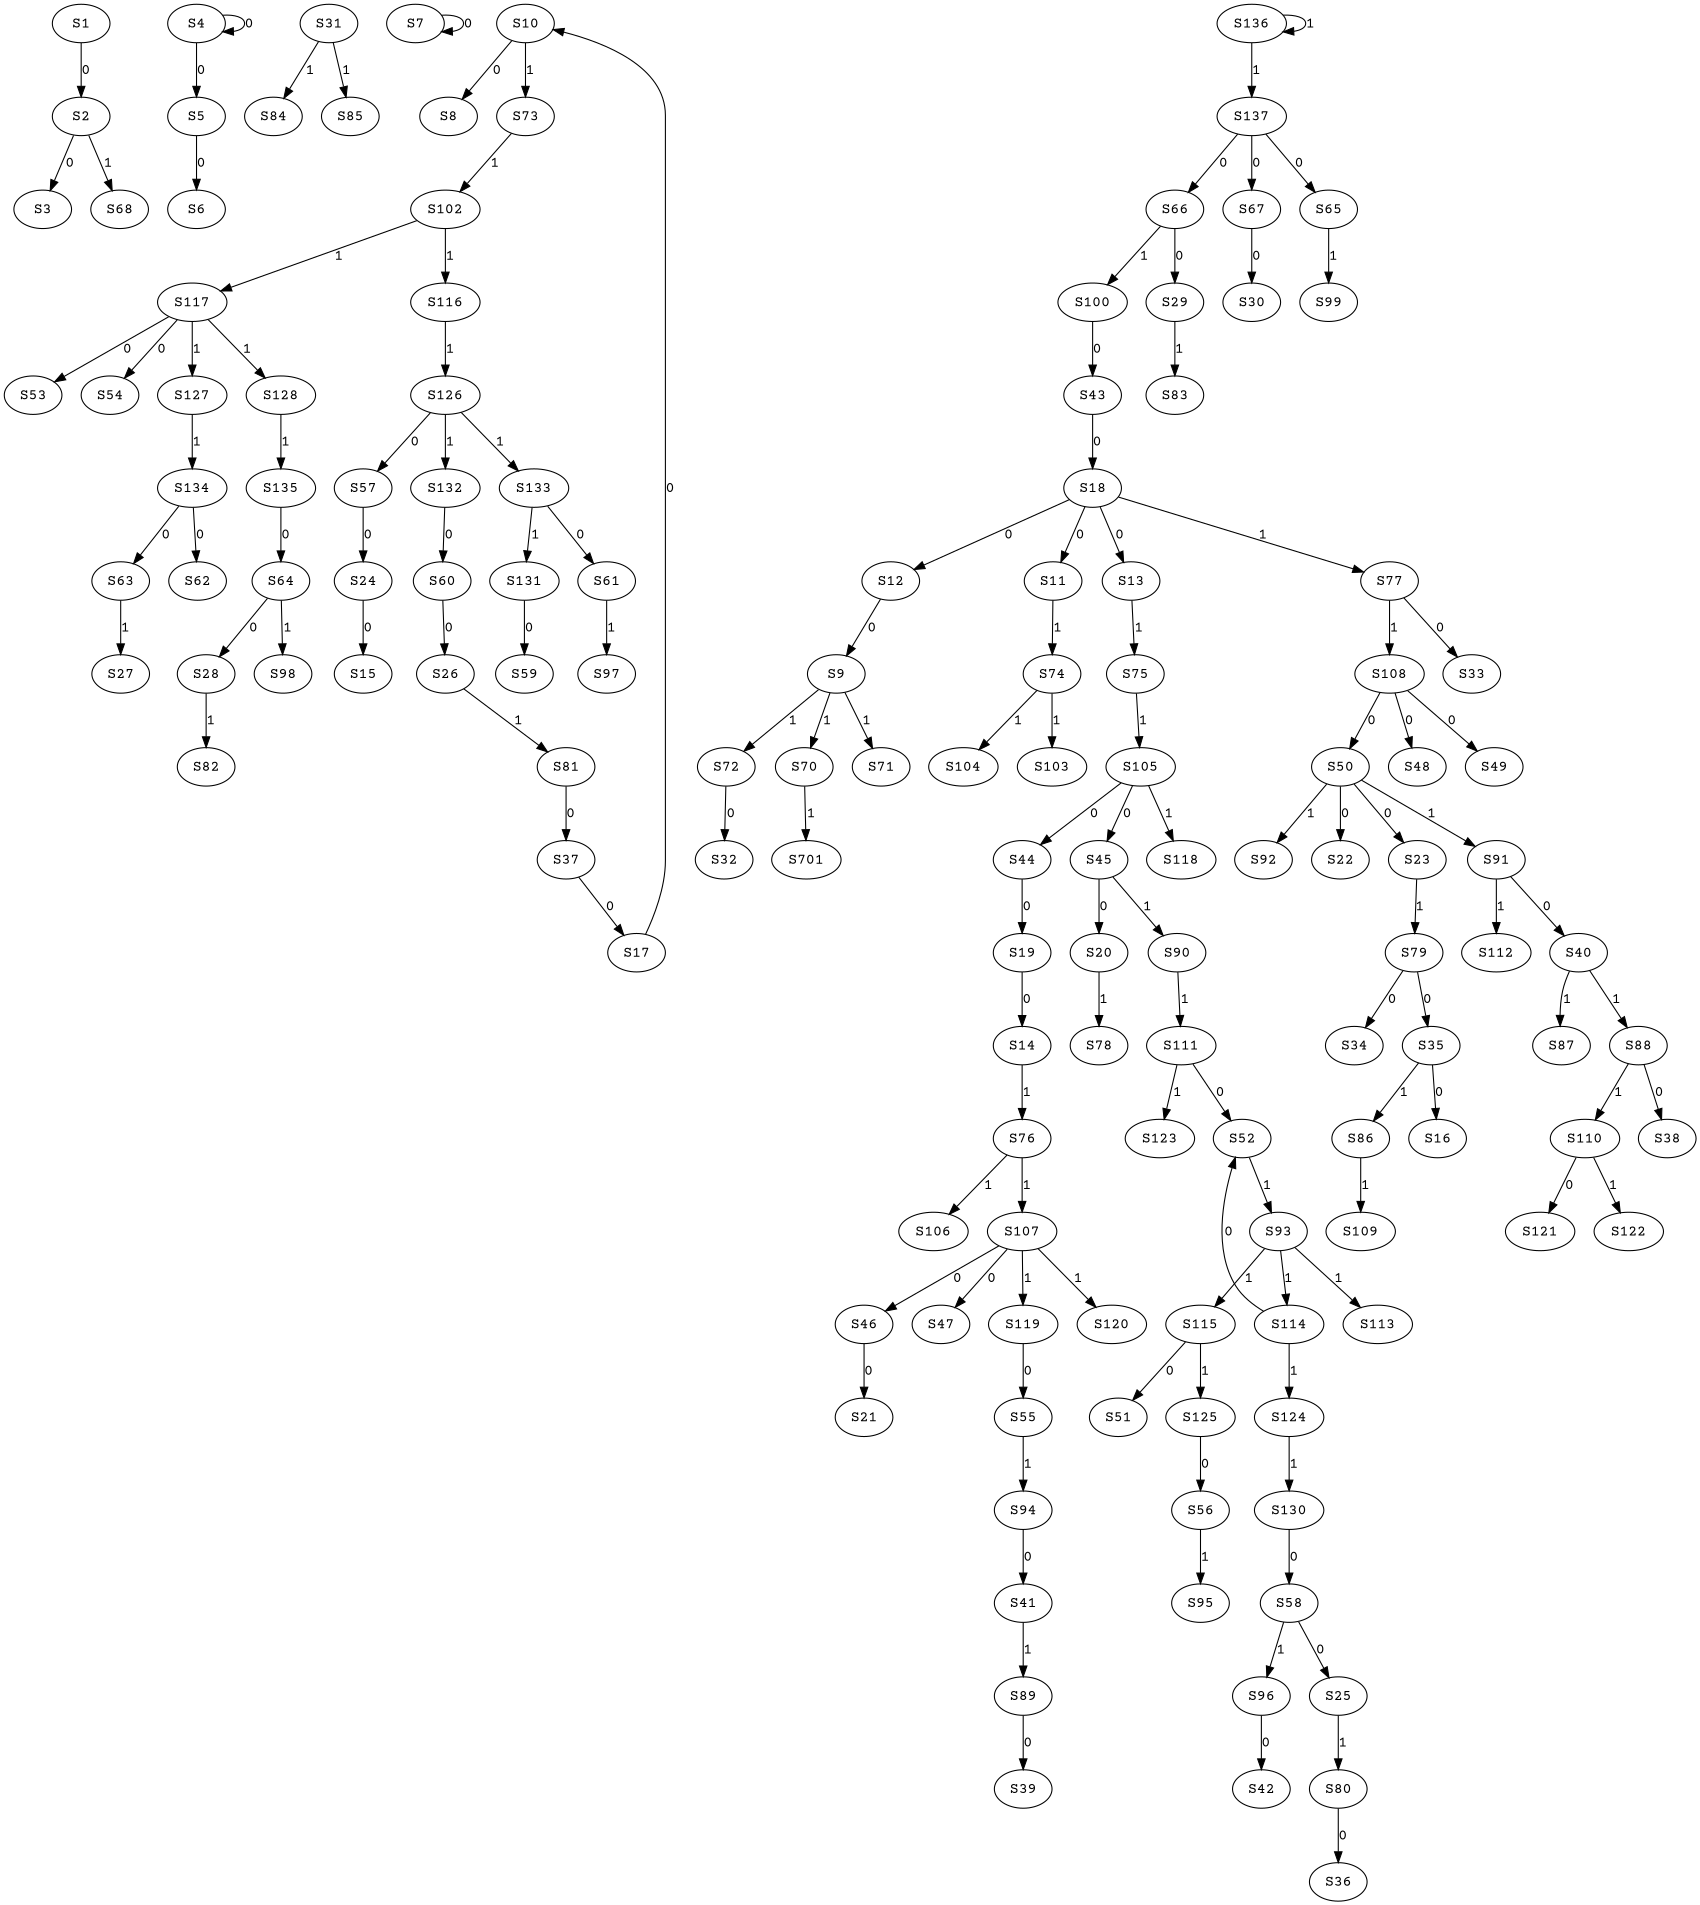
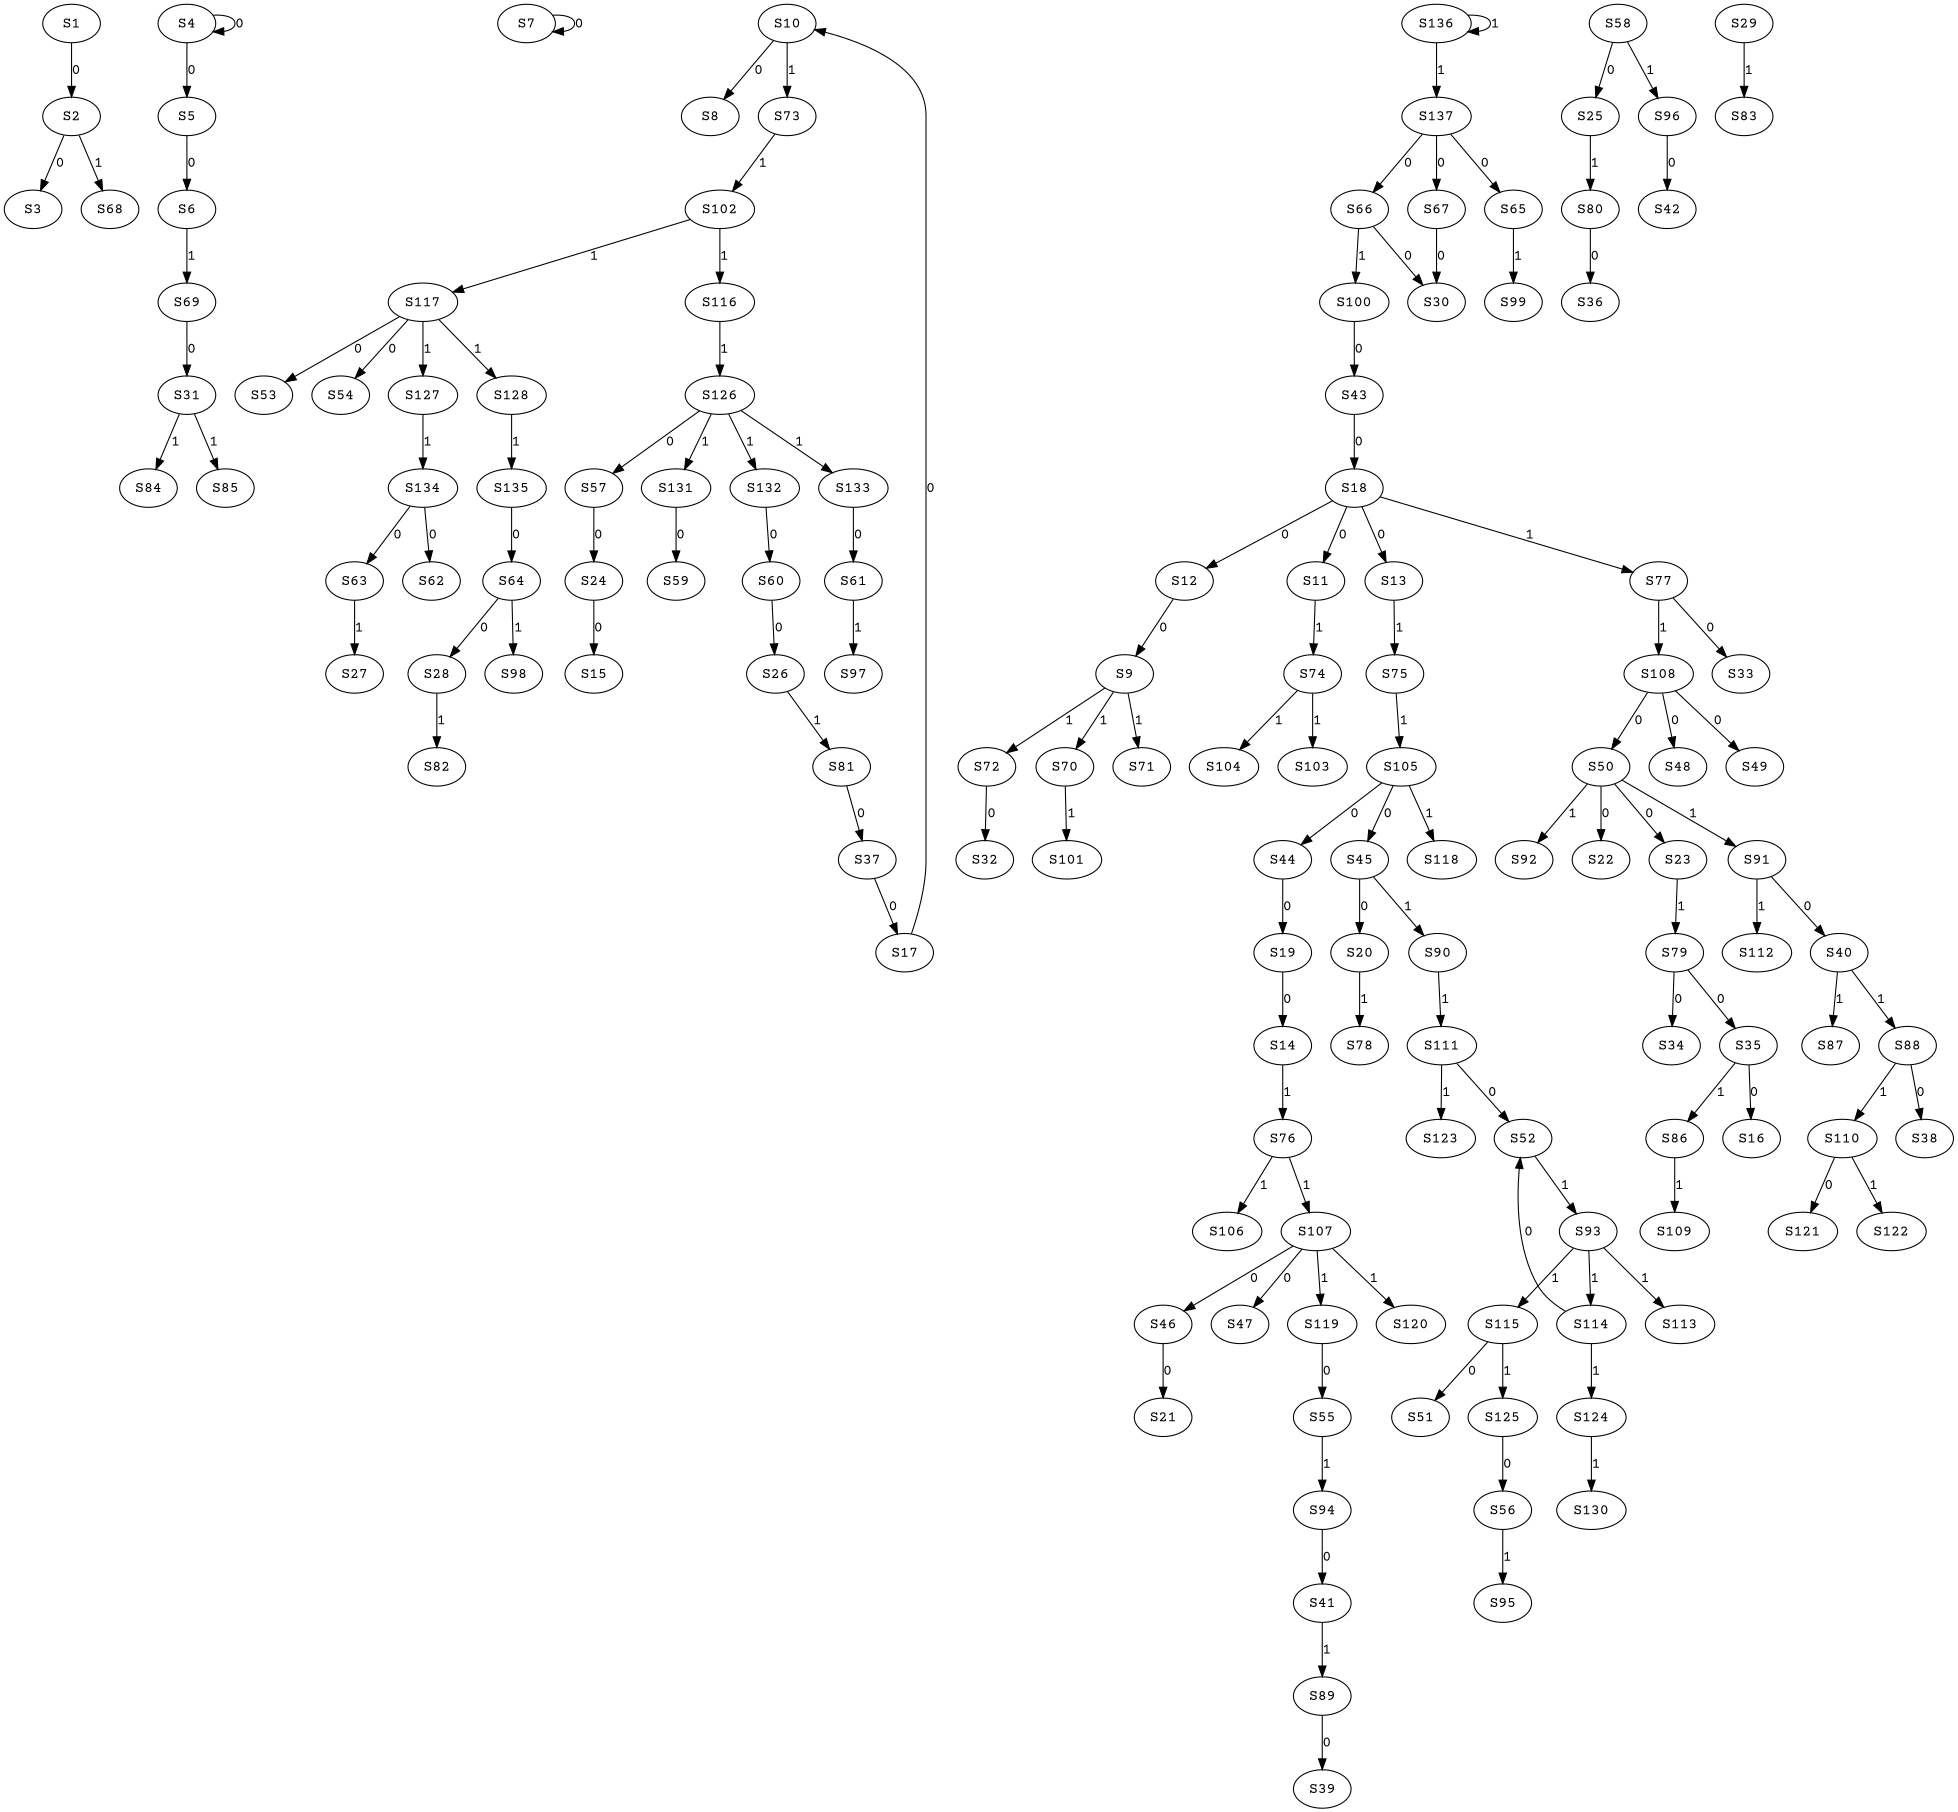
edge "S66" -> "S29": now "S66" -> "S30"
node "S69": added
edge "S133" -> "S131": now "S126" -> "S131"
node "S701": label "S701" -> "S101"
edge "S130" -> "S58": removed, label "0"
